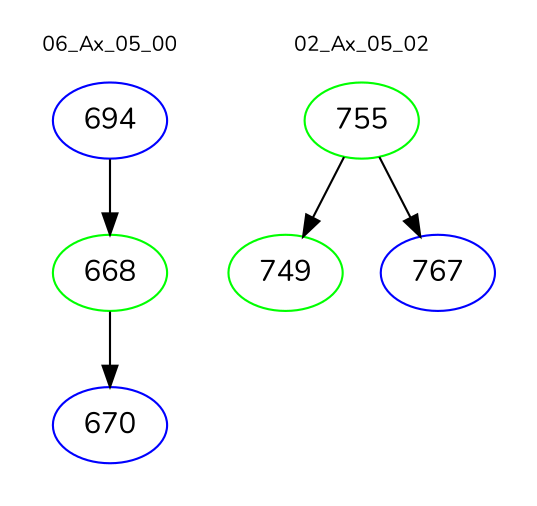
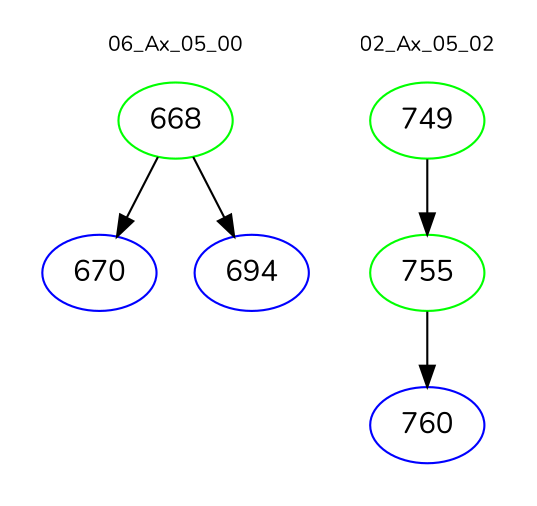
edge "694" -> "668": reversed
edge "755" -> "749": reversed
node "767": label "767" -> "760"
